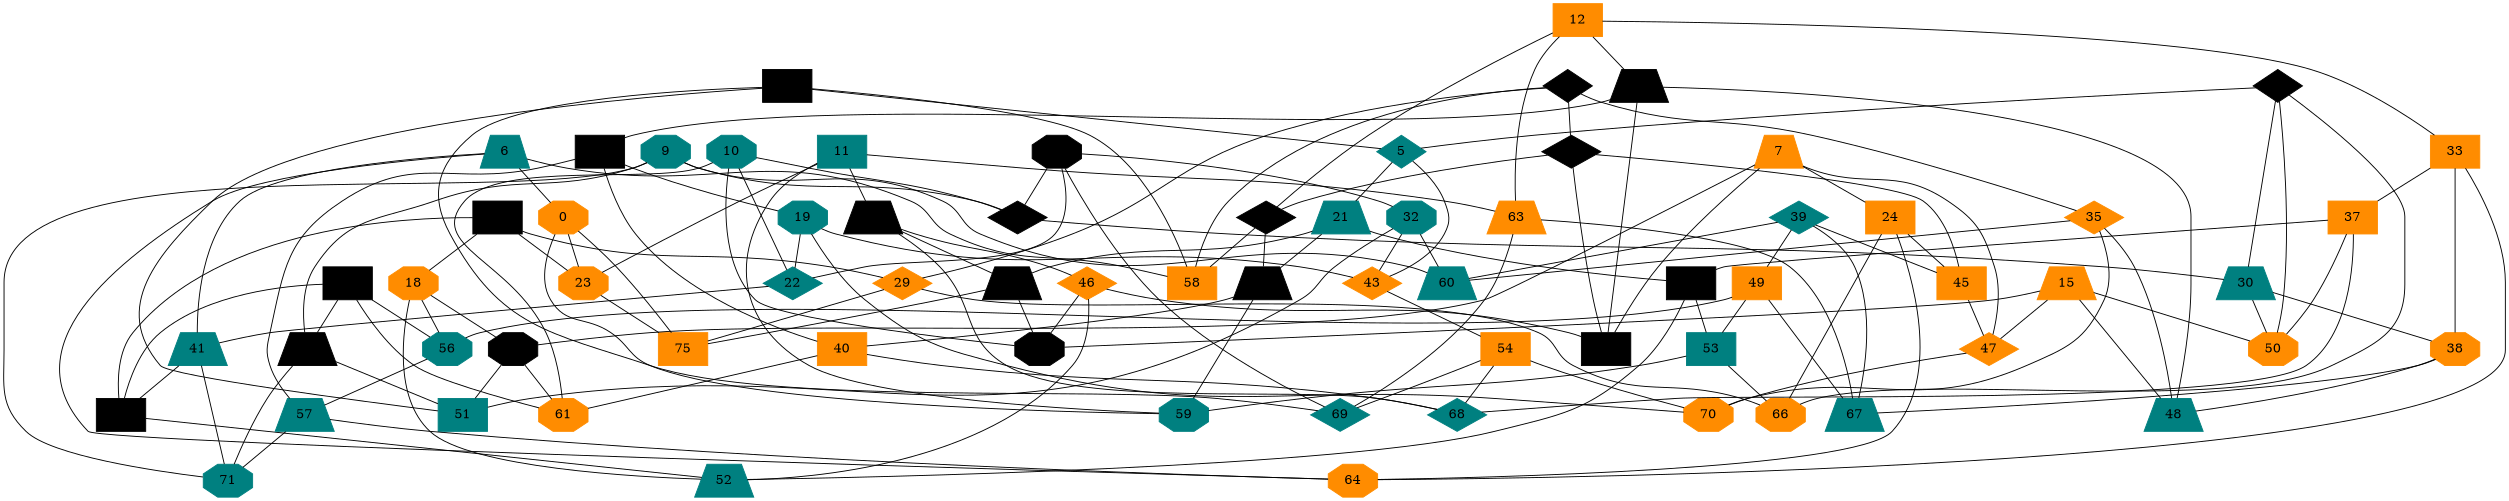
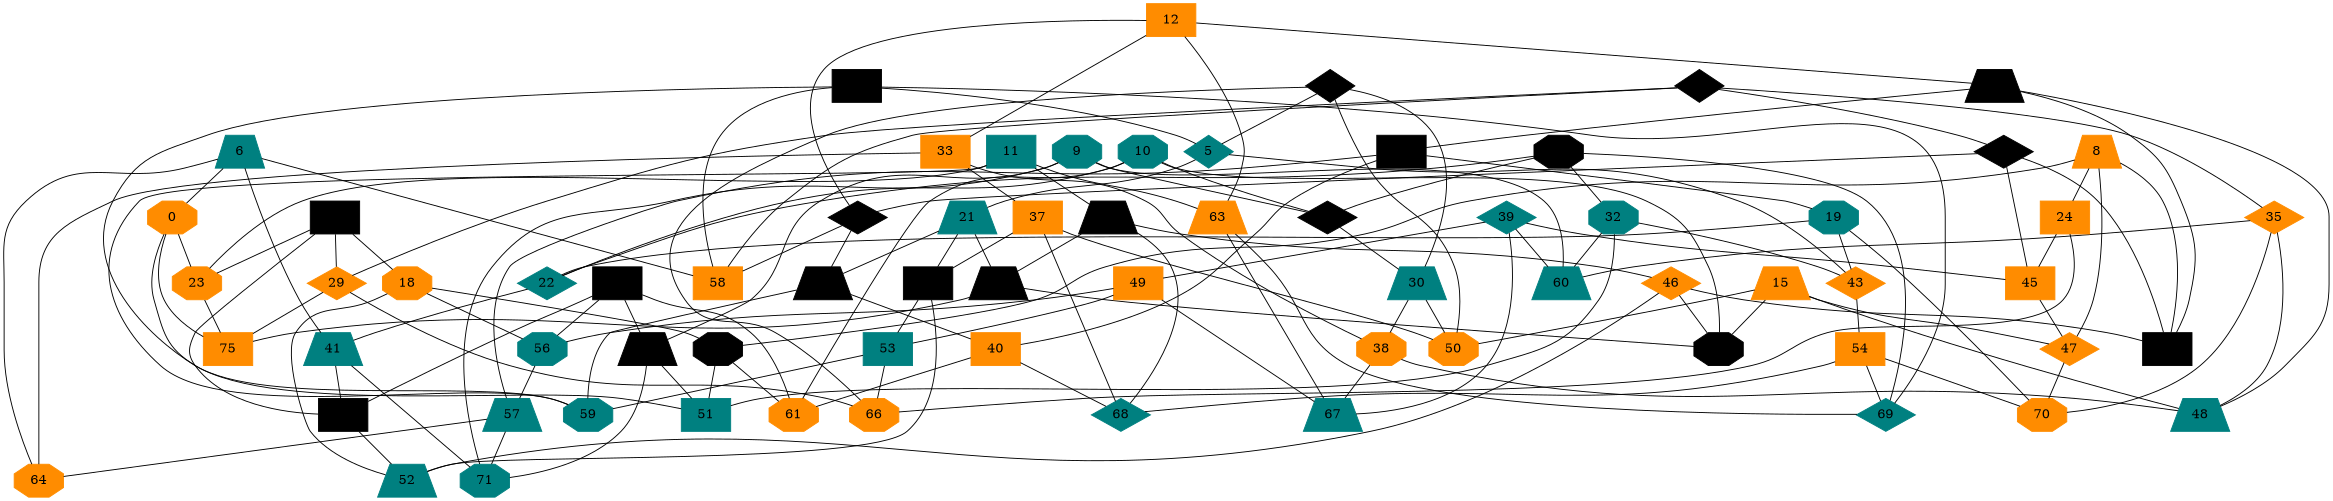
node "7": label "7" -> "8"
edge "24" -- "64": removed
